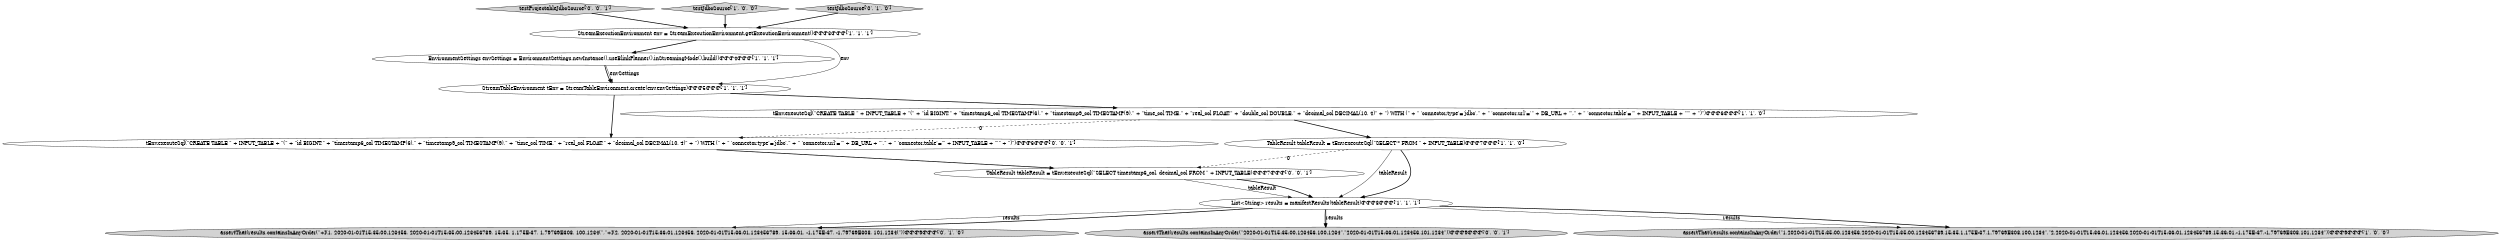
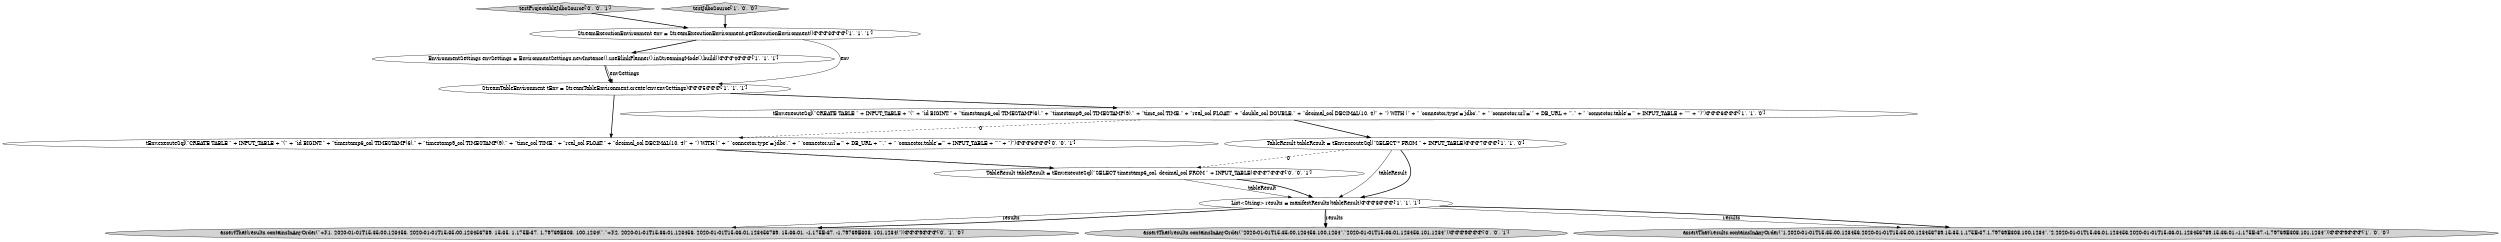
node "testJdbcSource['0', '1', '0']": removed
